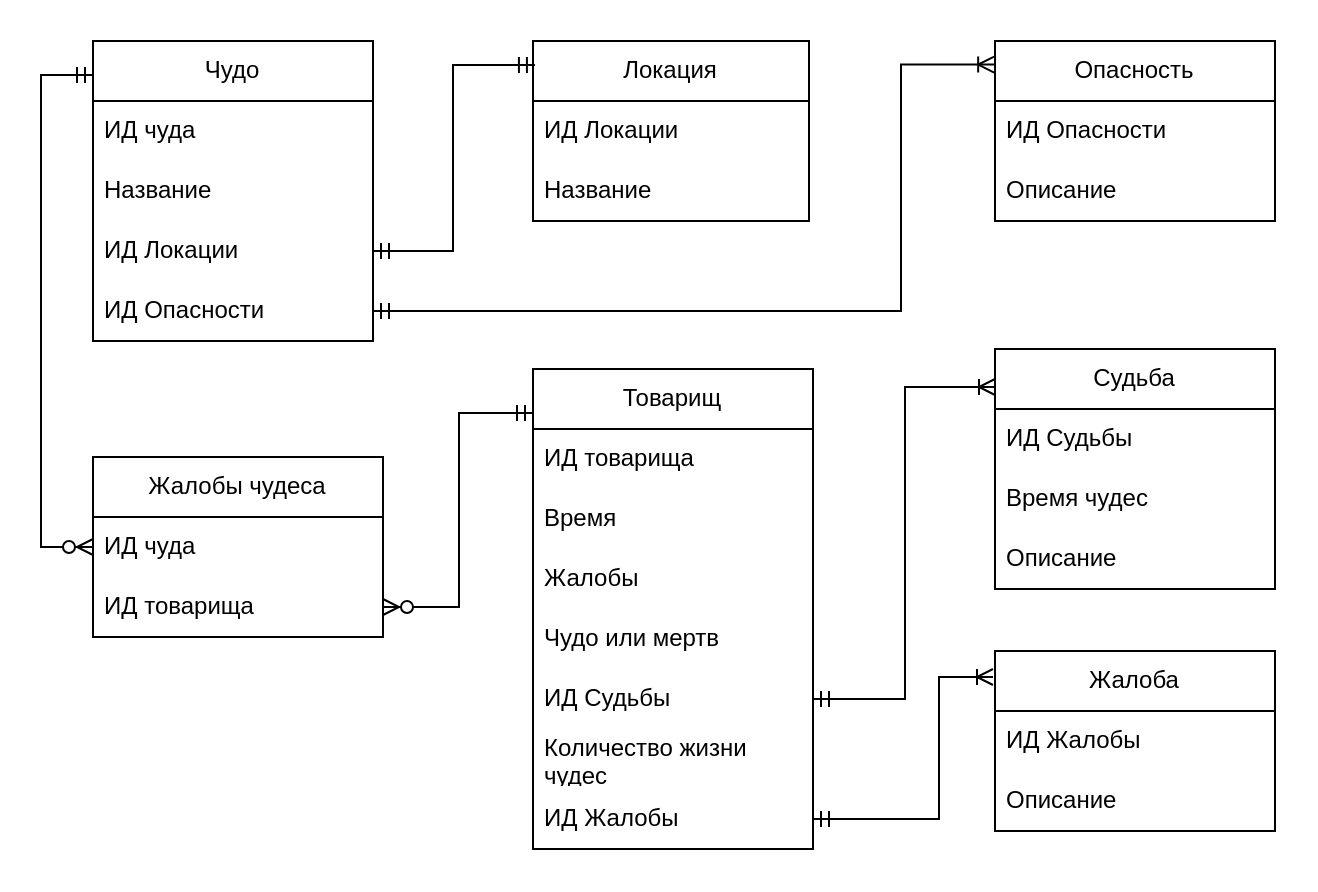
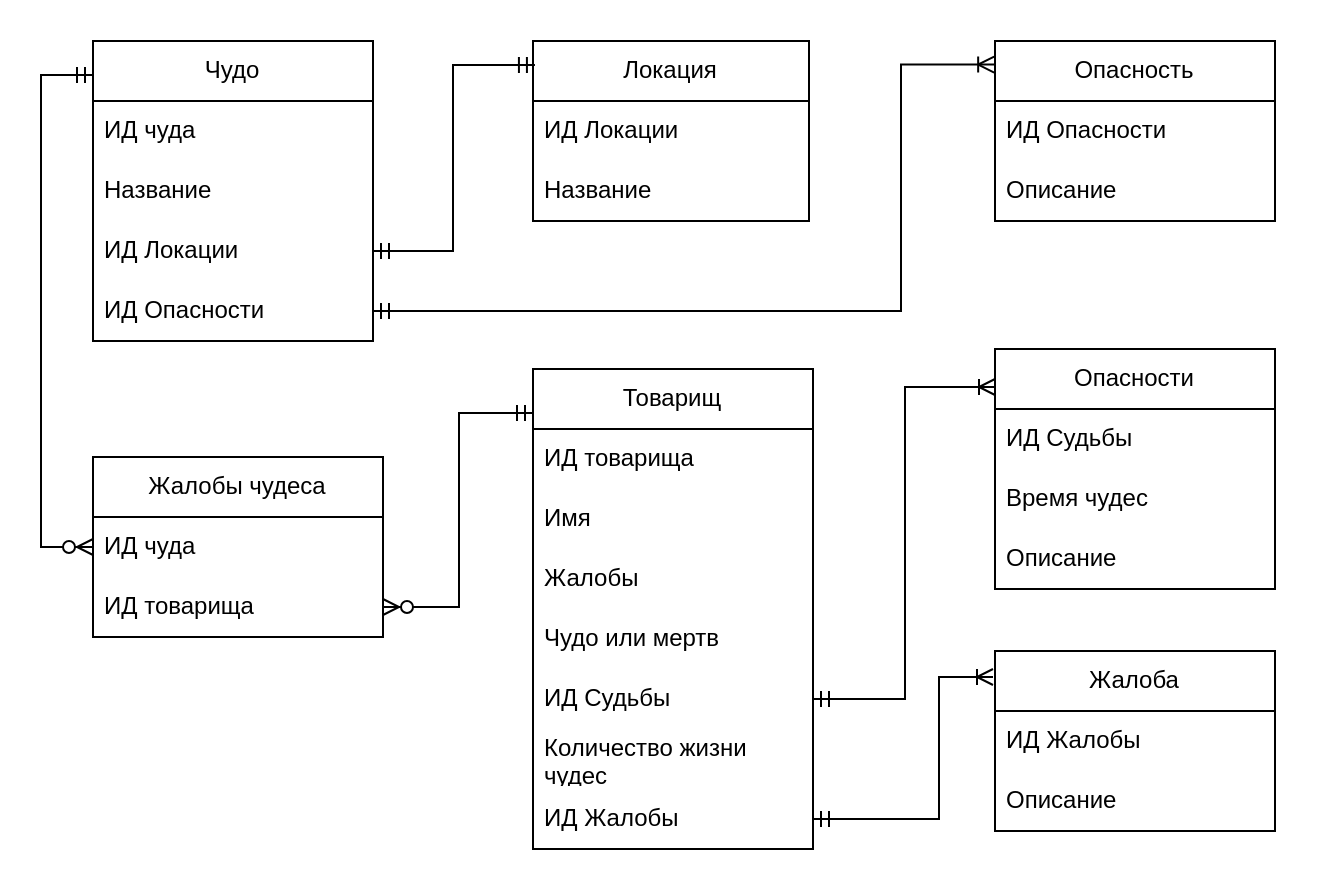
node "Судьба": label "Судьба" -> "Опасности"
node "Время": label "Время" -> "Имя"
